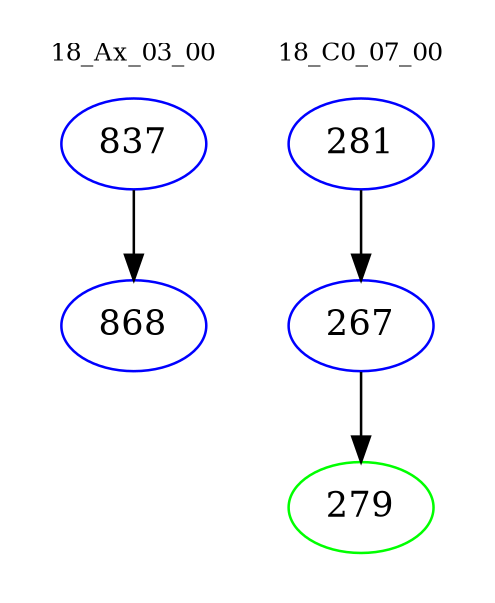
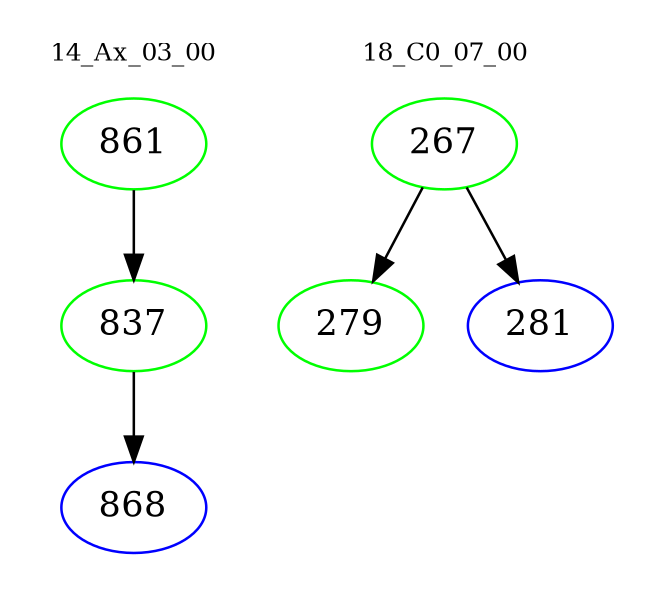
cluster "18_Ax_03_00": label "18_Ax_03_00" -> "14_Ax_03_00"
node "837": color blue -> green
node "861": added
edge "281" -> "267": reversed
node "267": color blue -> green
